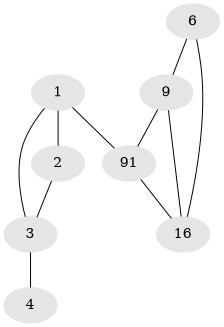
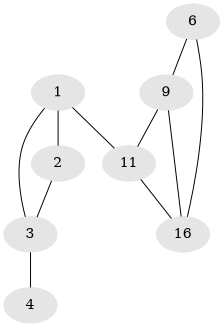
node "91": label "91" -> "11"
